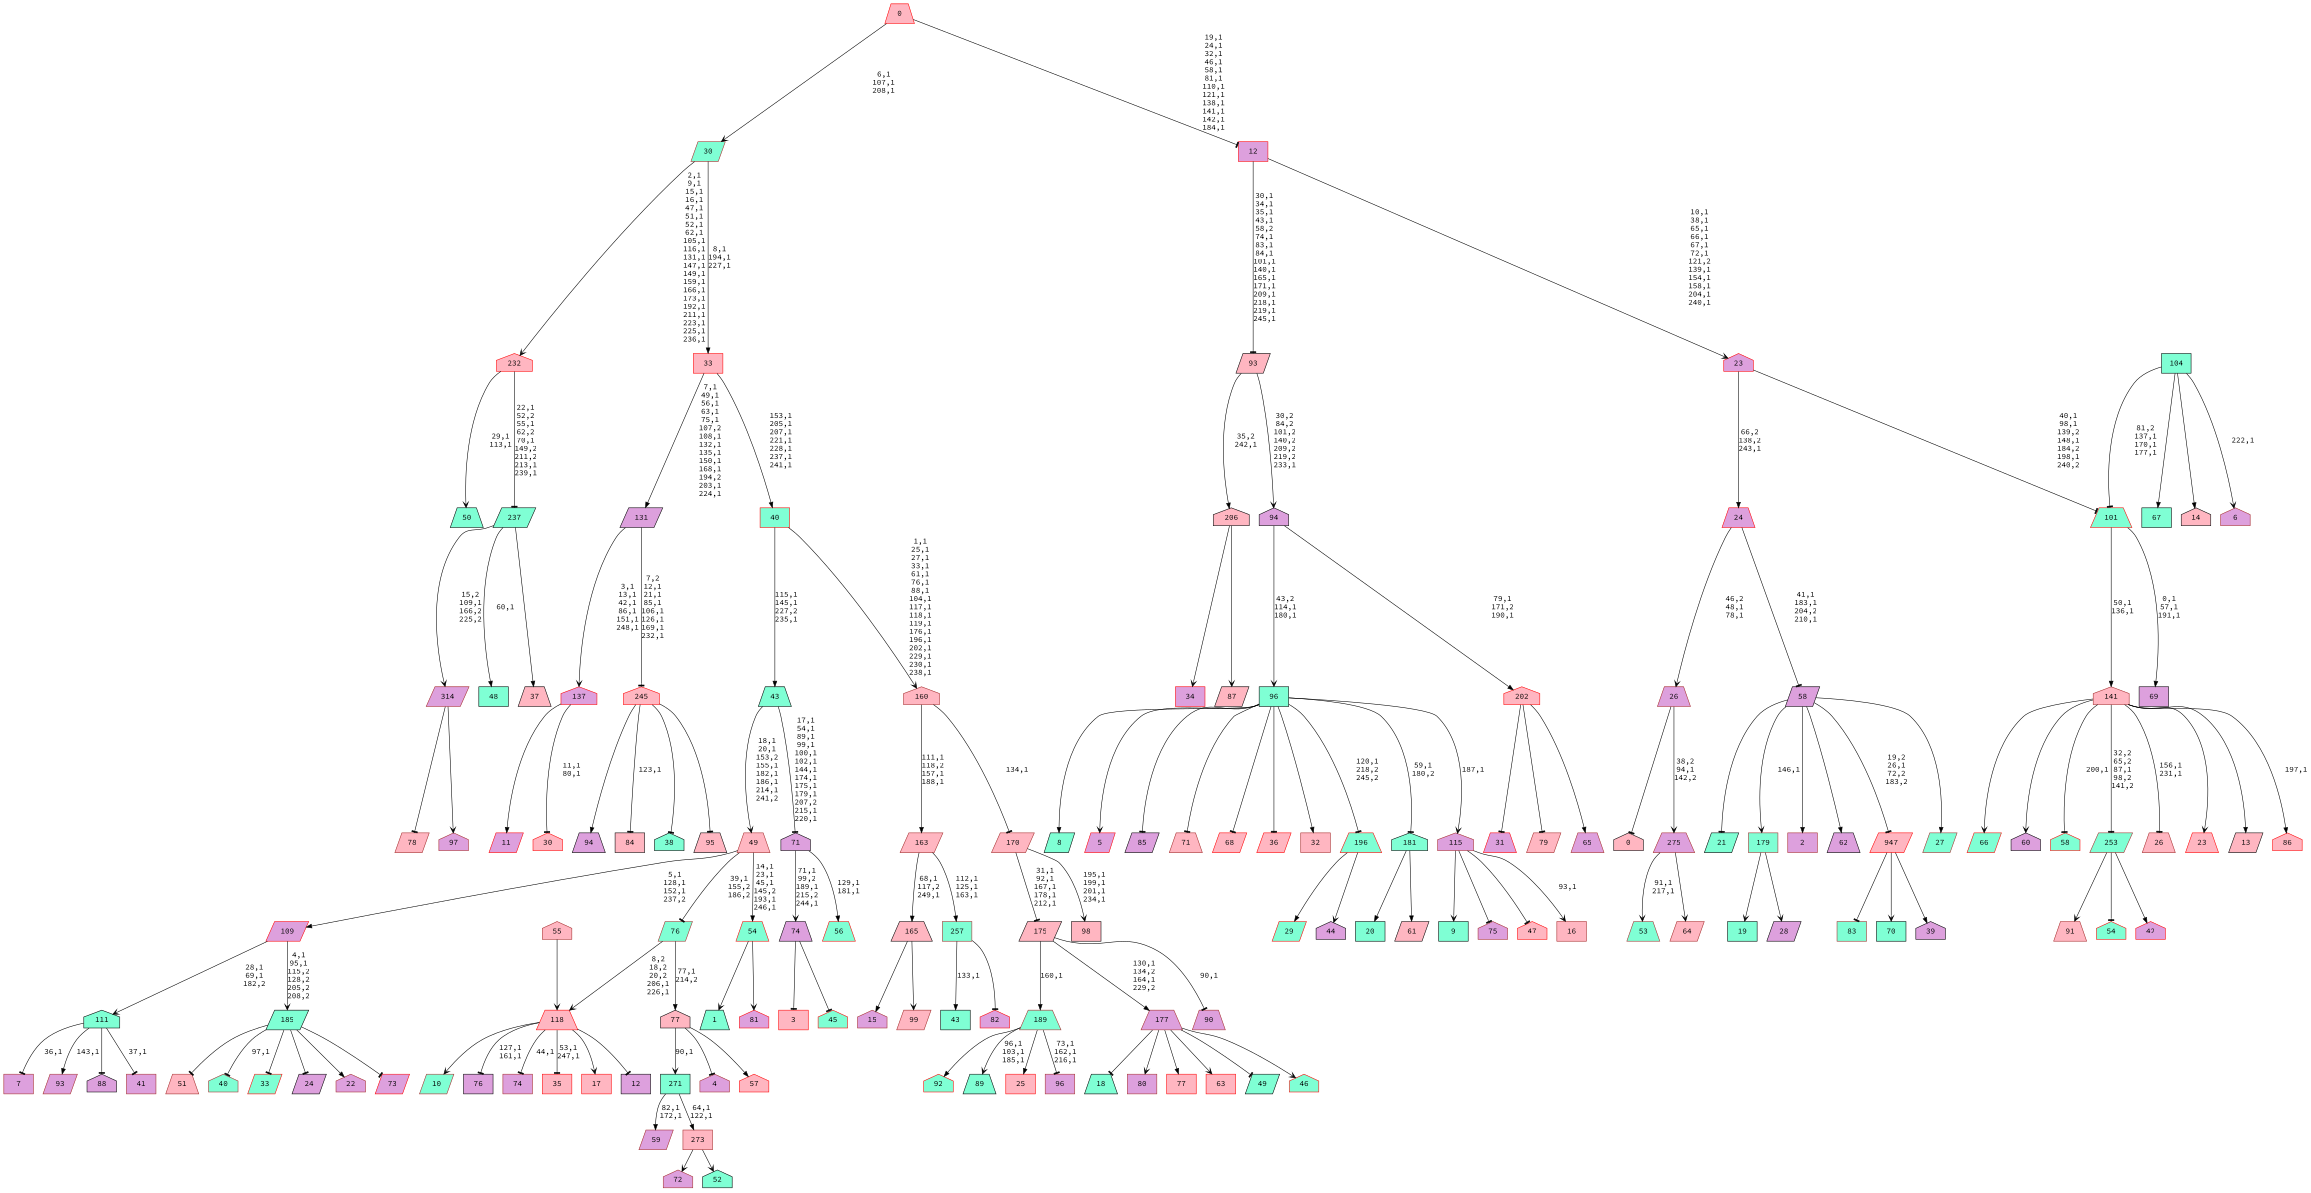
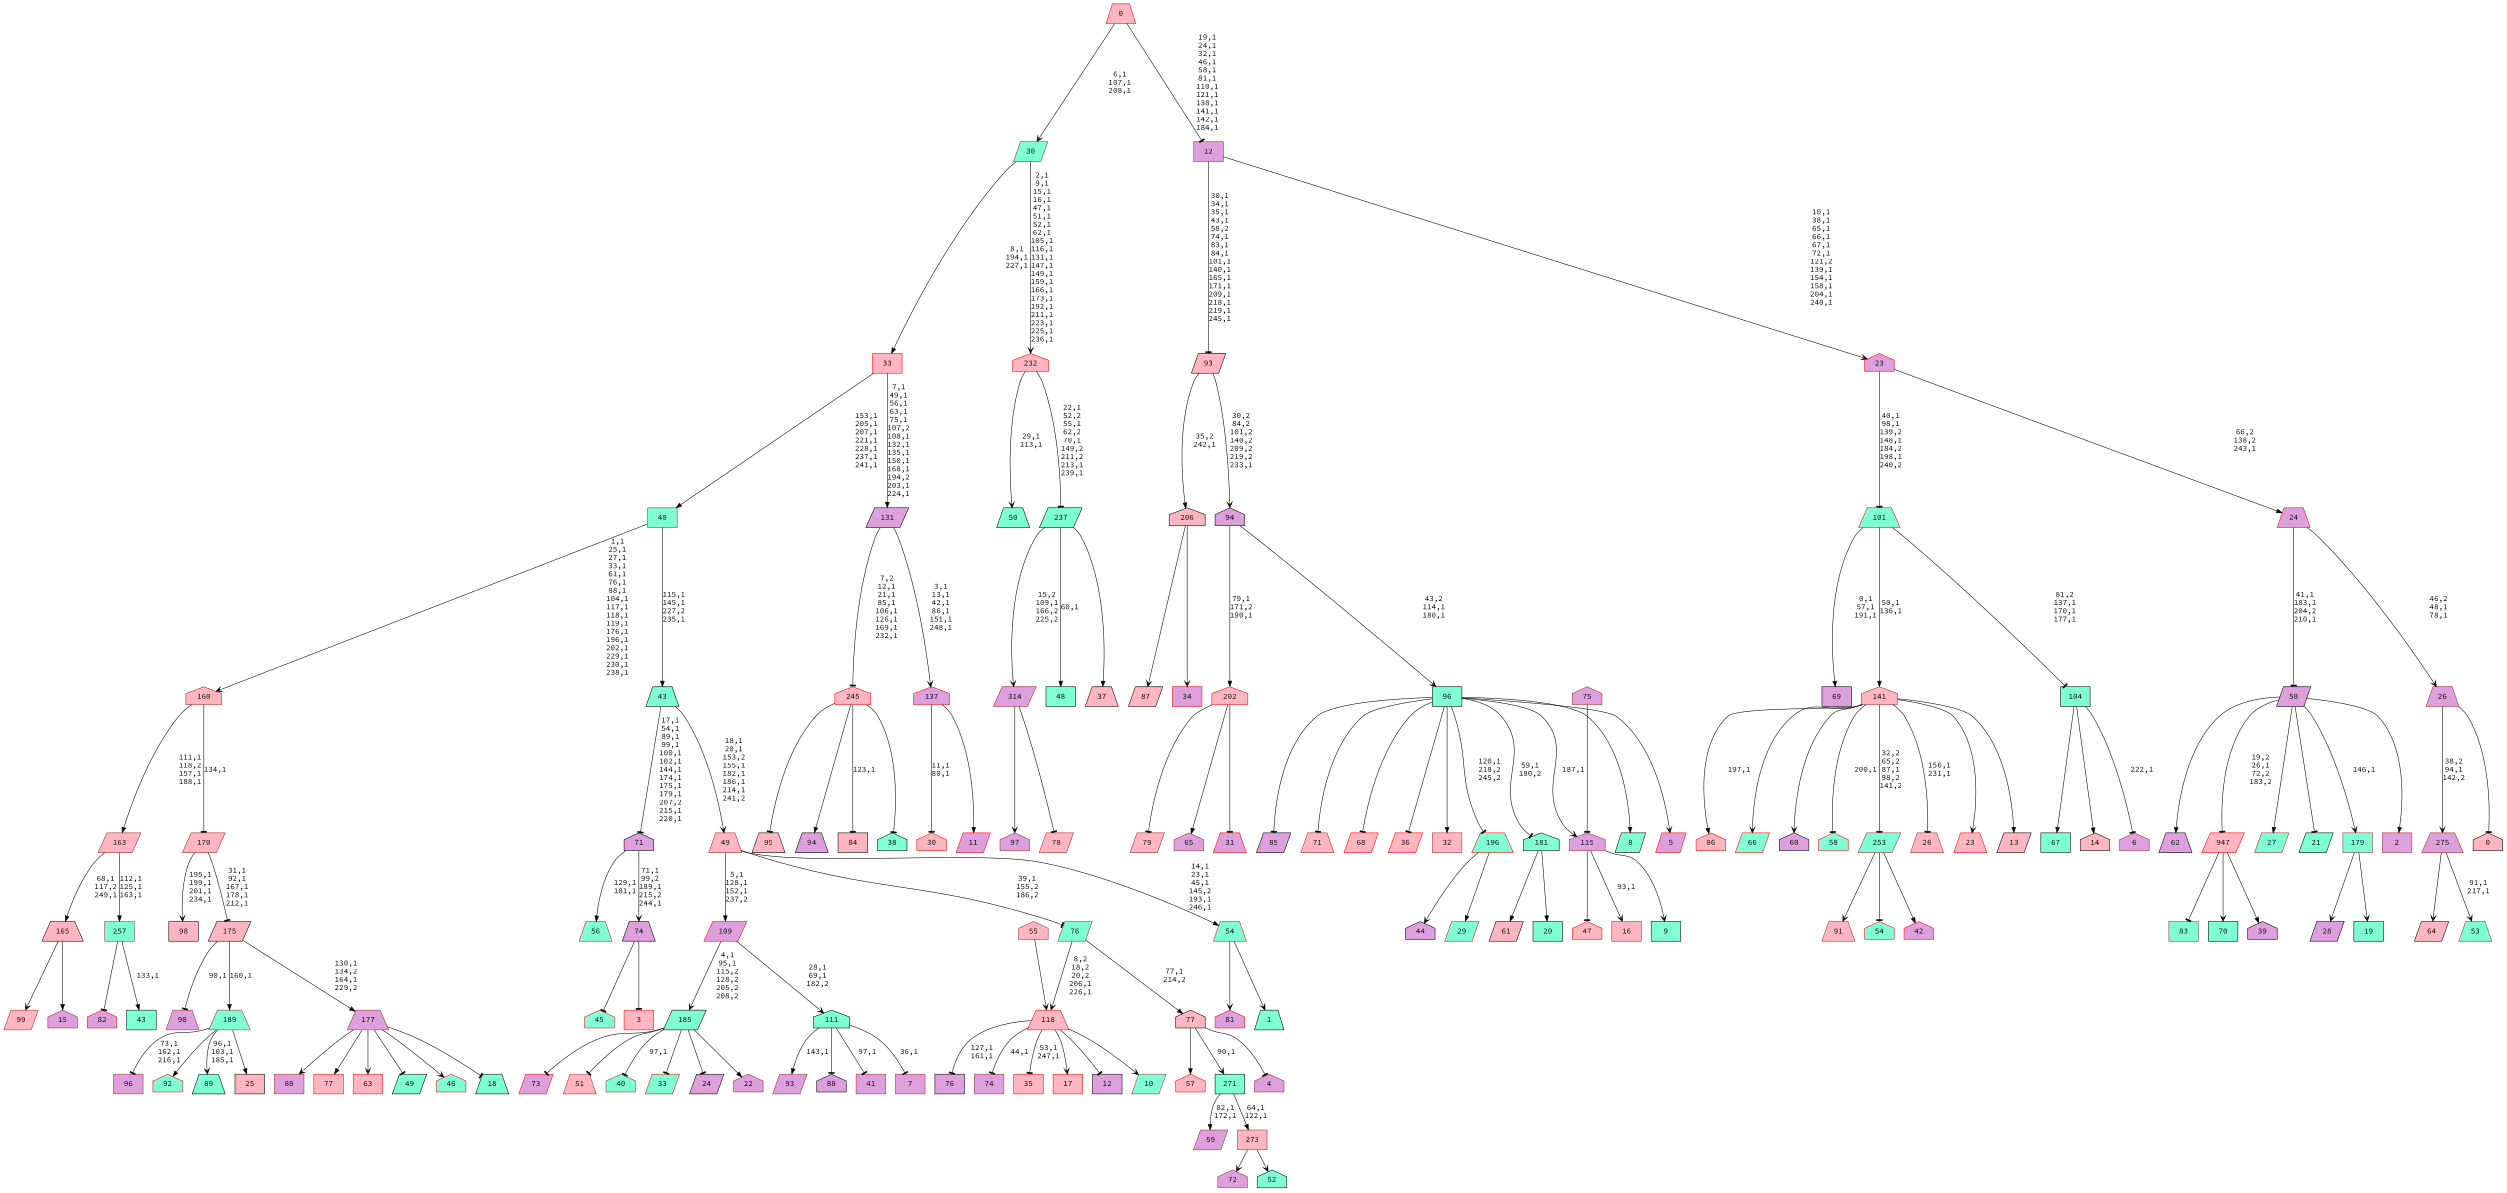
edge "104" -> "101": reversed
edge "104" -> "6": arrowhead vee -> tee
node "65": shape trapezium -> house
edge "115" -> "75": reversed
node "64": color brown -> black
edge "111" -> "41": label "37,1" -> "97,1"
node "25": color red -> black
